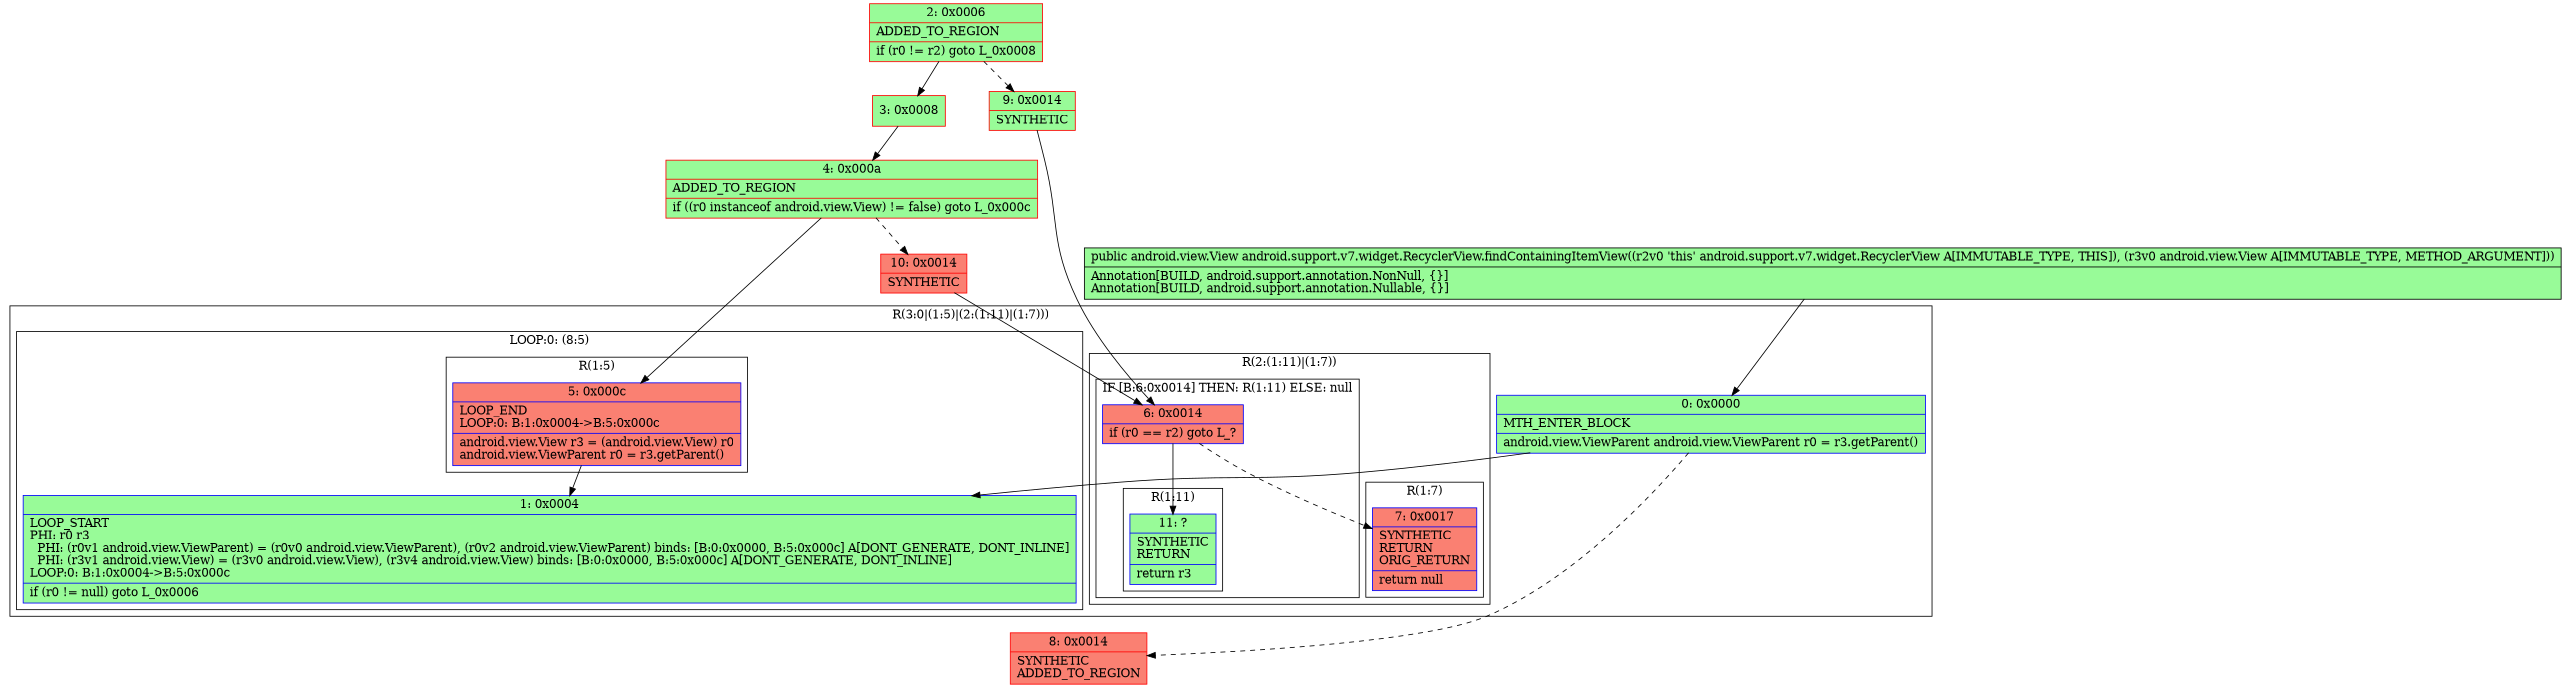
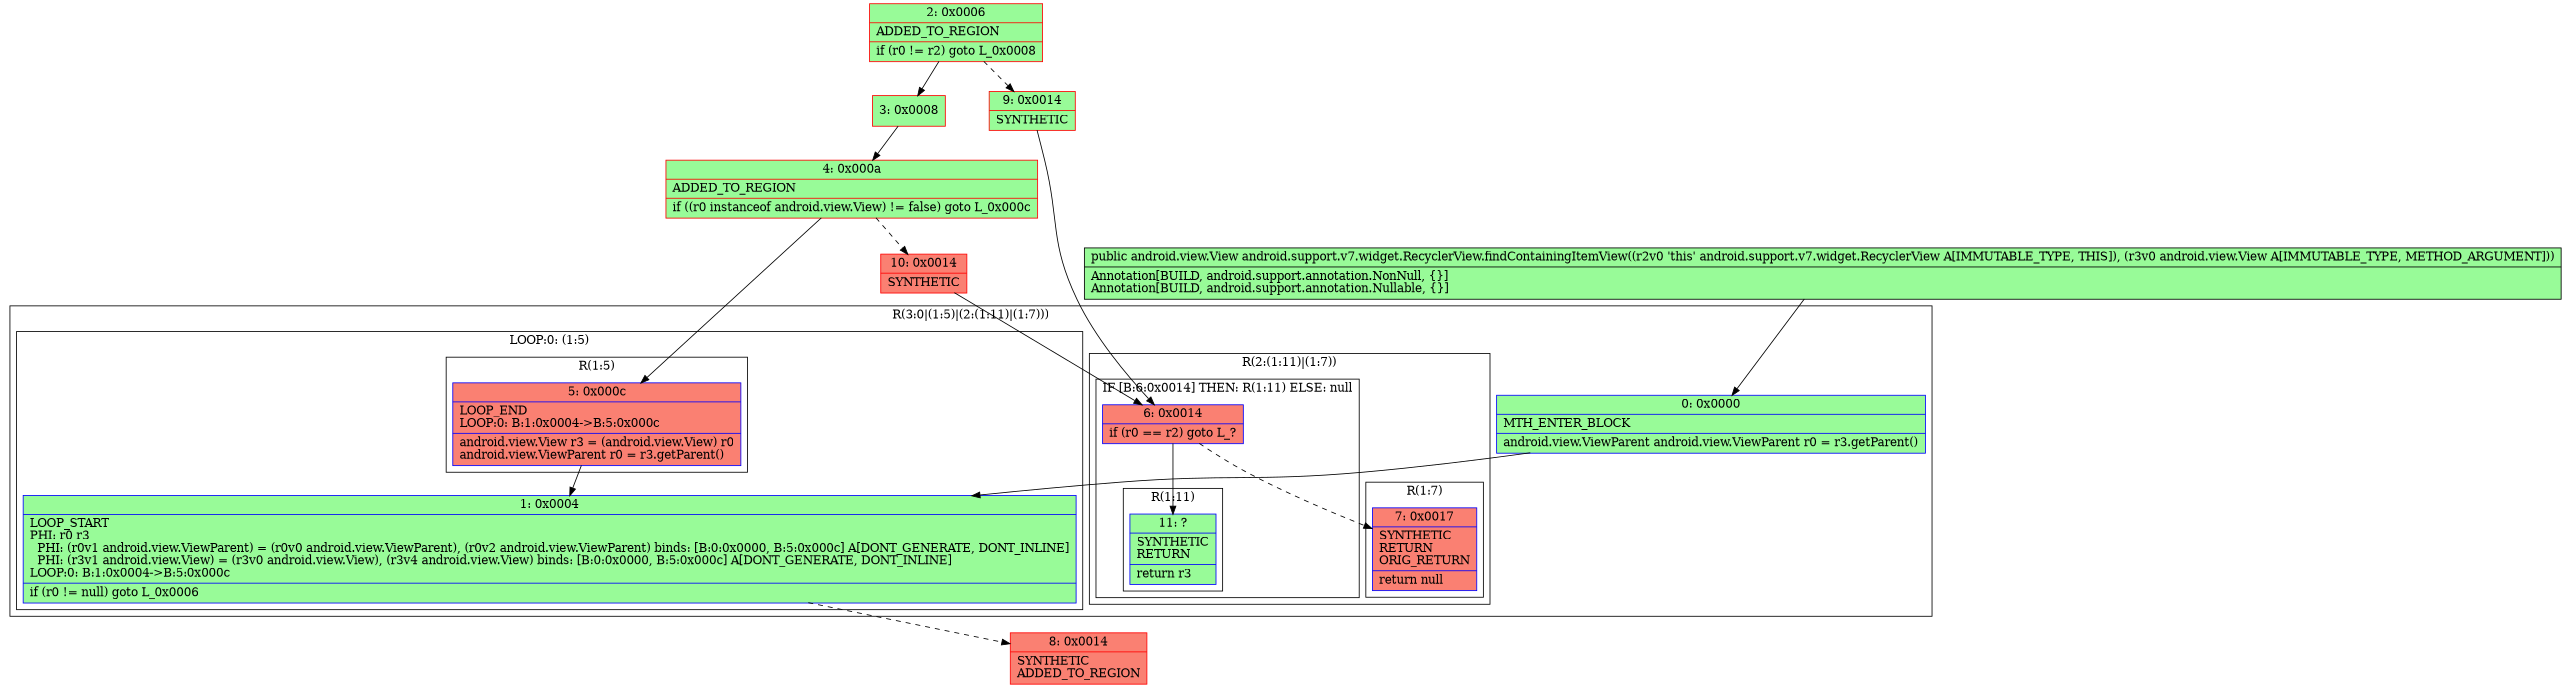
cluster "LOOP:0: (8:5)": label "LOOP:0: (8:5)" -> "LOOP:0: (1:5)"
edge "0: 0x0000" -> "8: 0x0014": now "1: 0x0004" -> "8: 0x0014"
